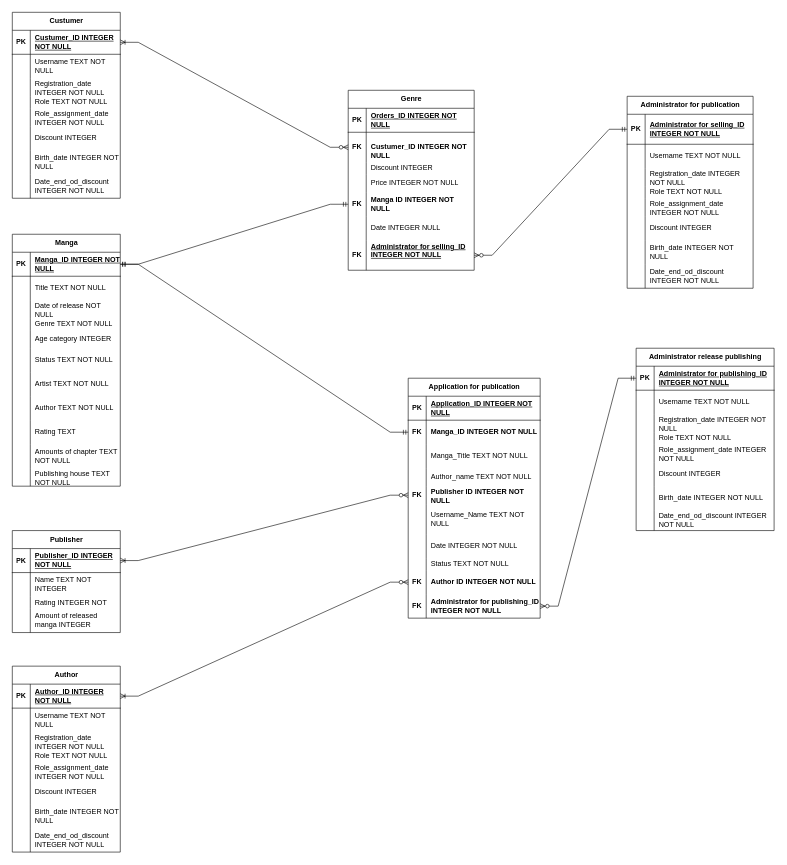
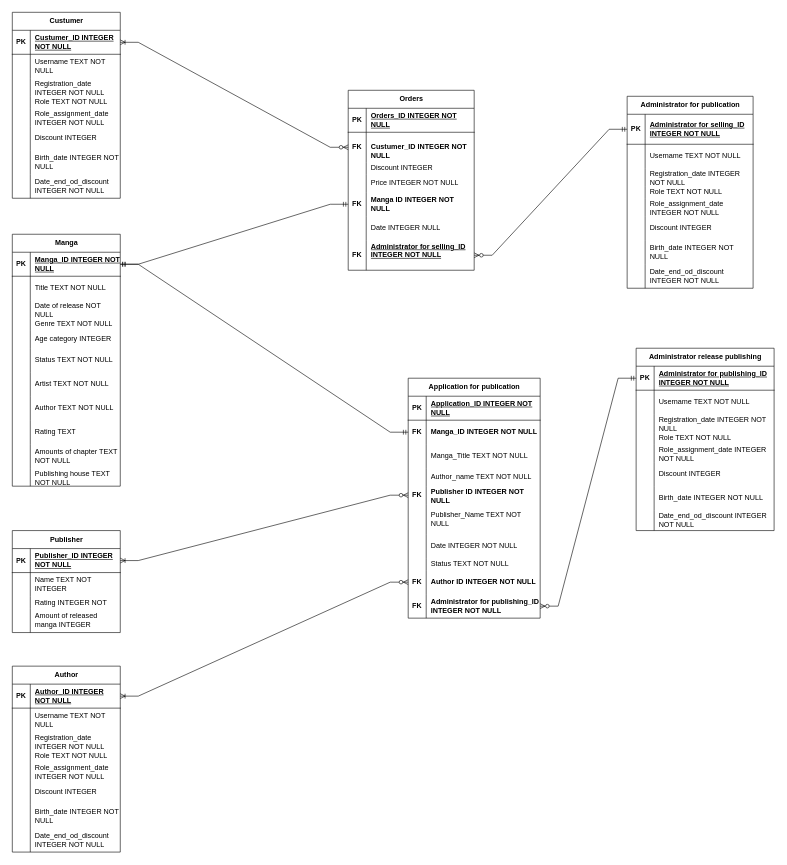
node "Genre": label "Genre" -> "Orders"
node "Username_Name TEXT NOT NULL": label "Username_Name TEXT NOT NULL" -> "Publisher_Name TEXT NOT NULL"
